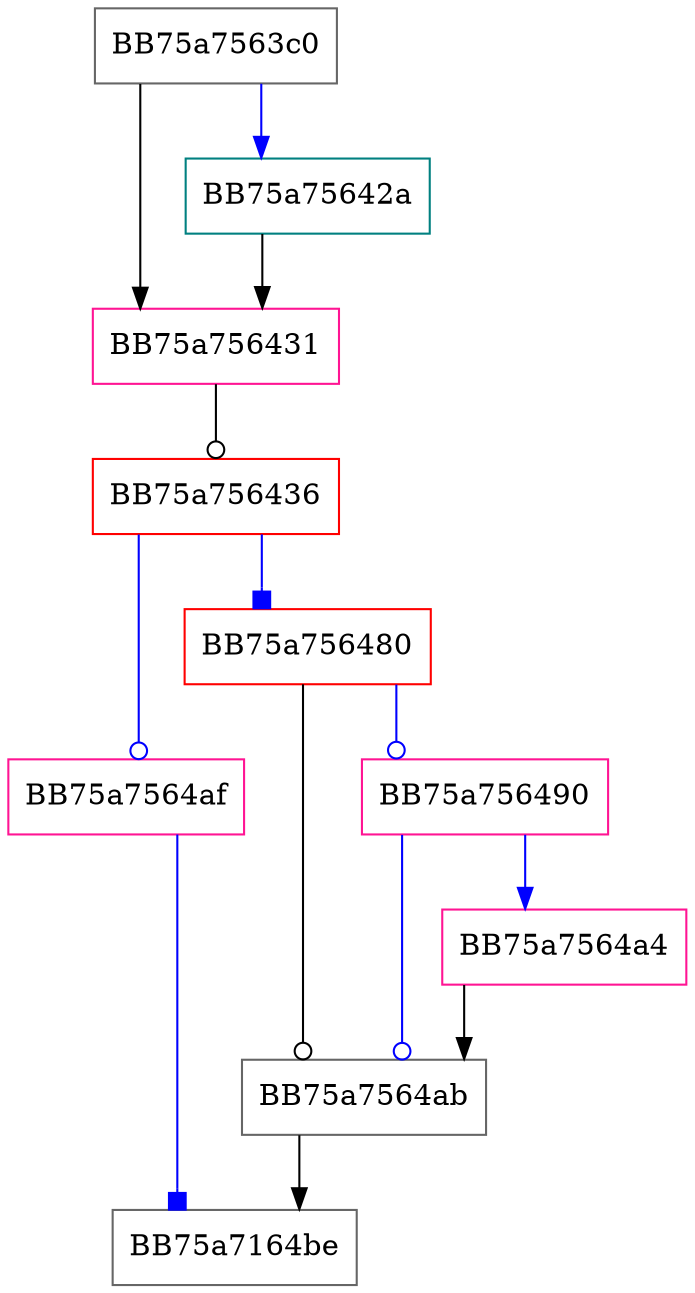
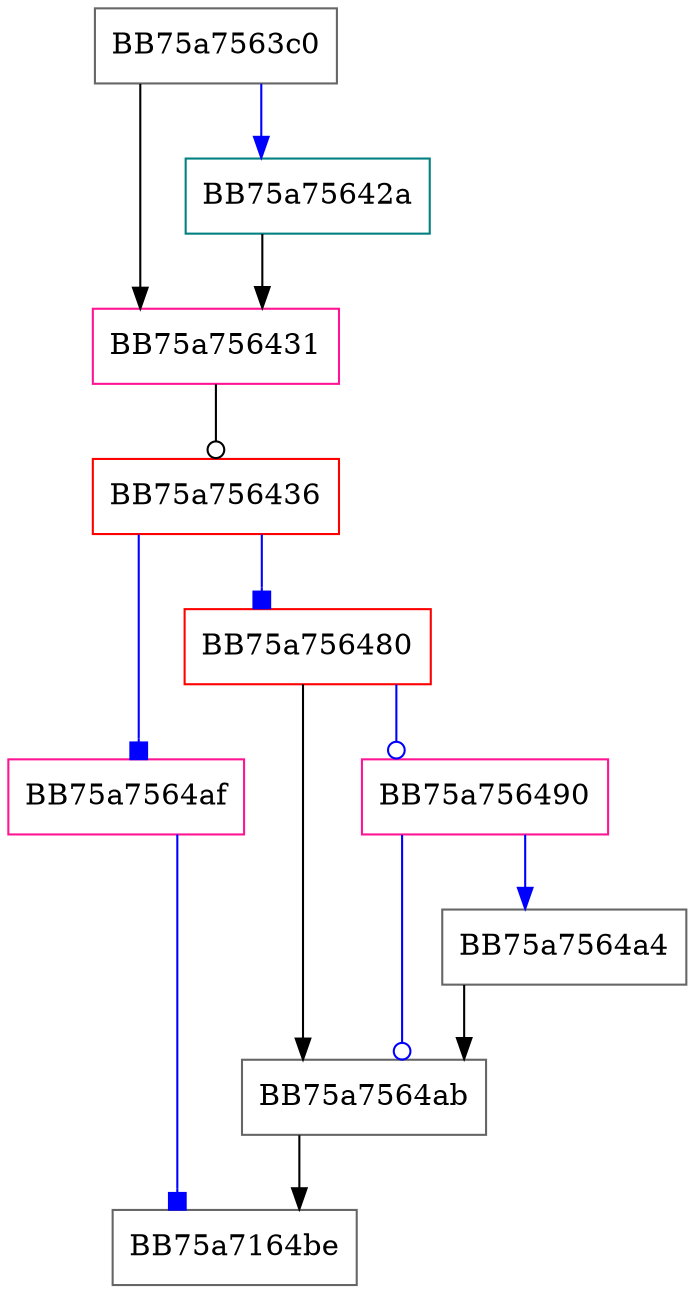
edge "BB75a756436" -> "BB75a7564af": arrowhead odot -> box
edge "BB75a756480" -> "BB75a7564ab": arrowhead odot -> normal
node "BB75a7564a4": color deeppink -> gray40
